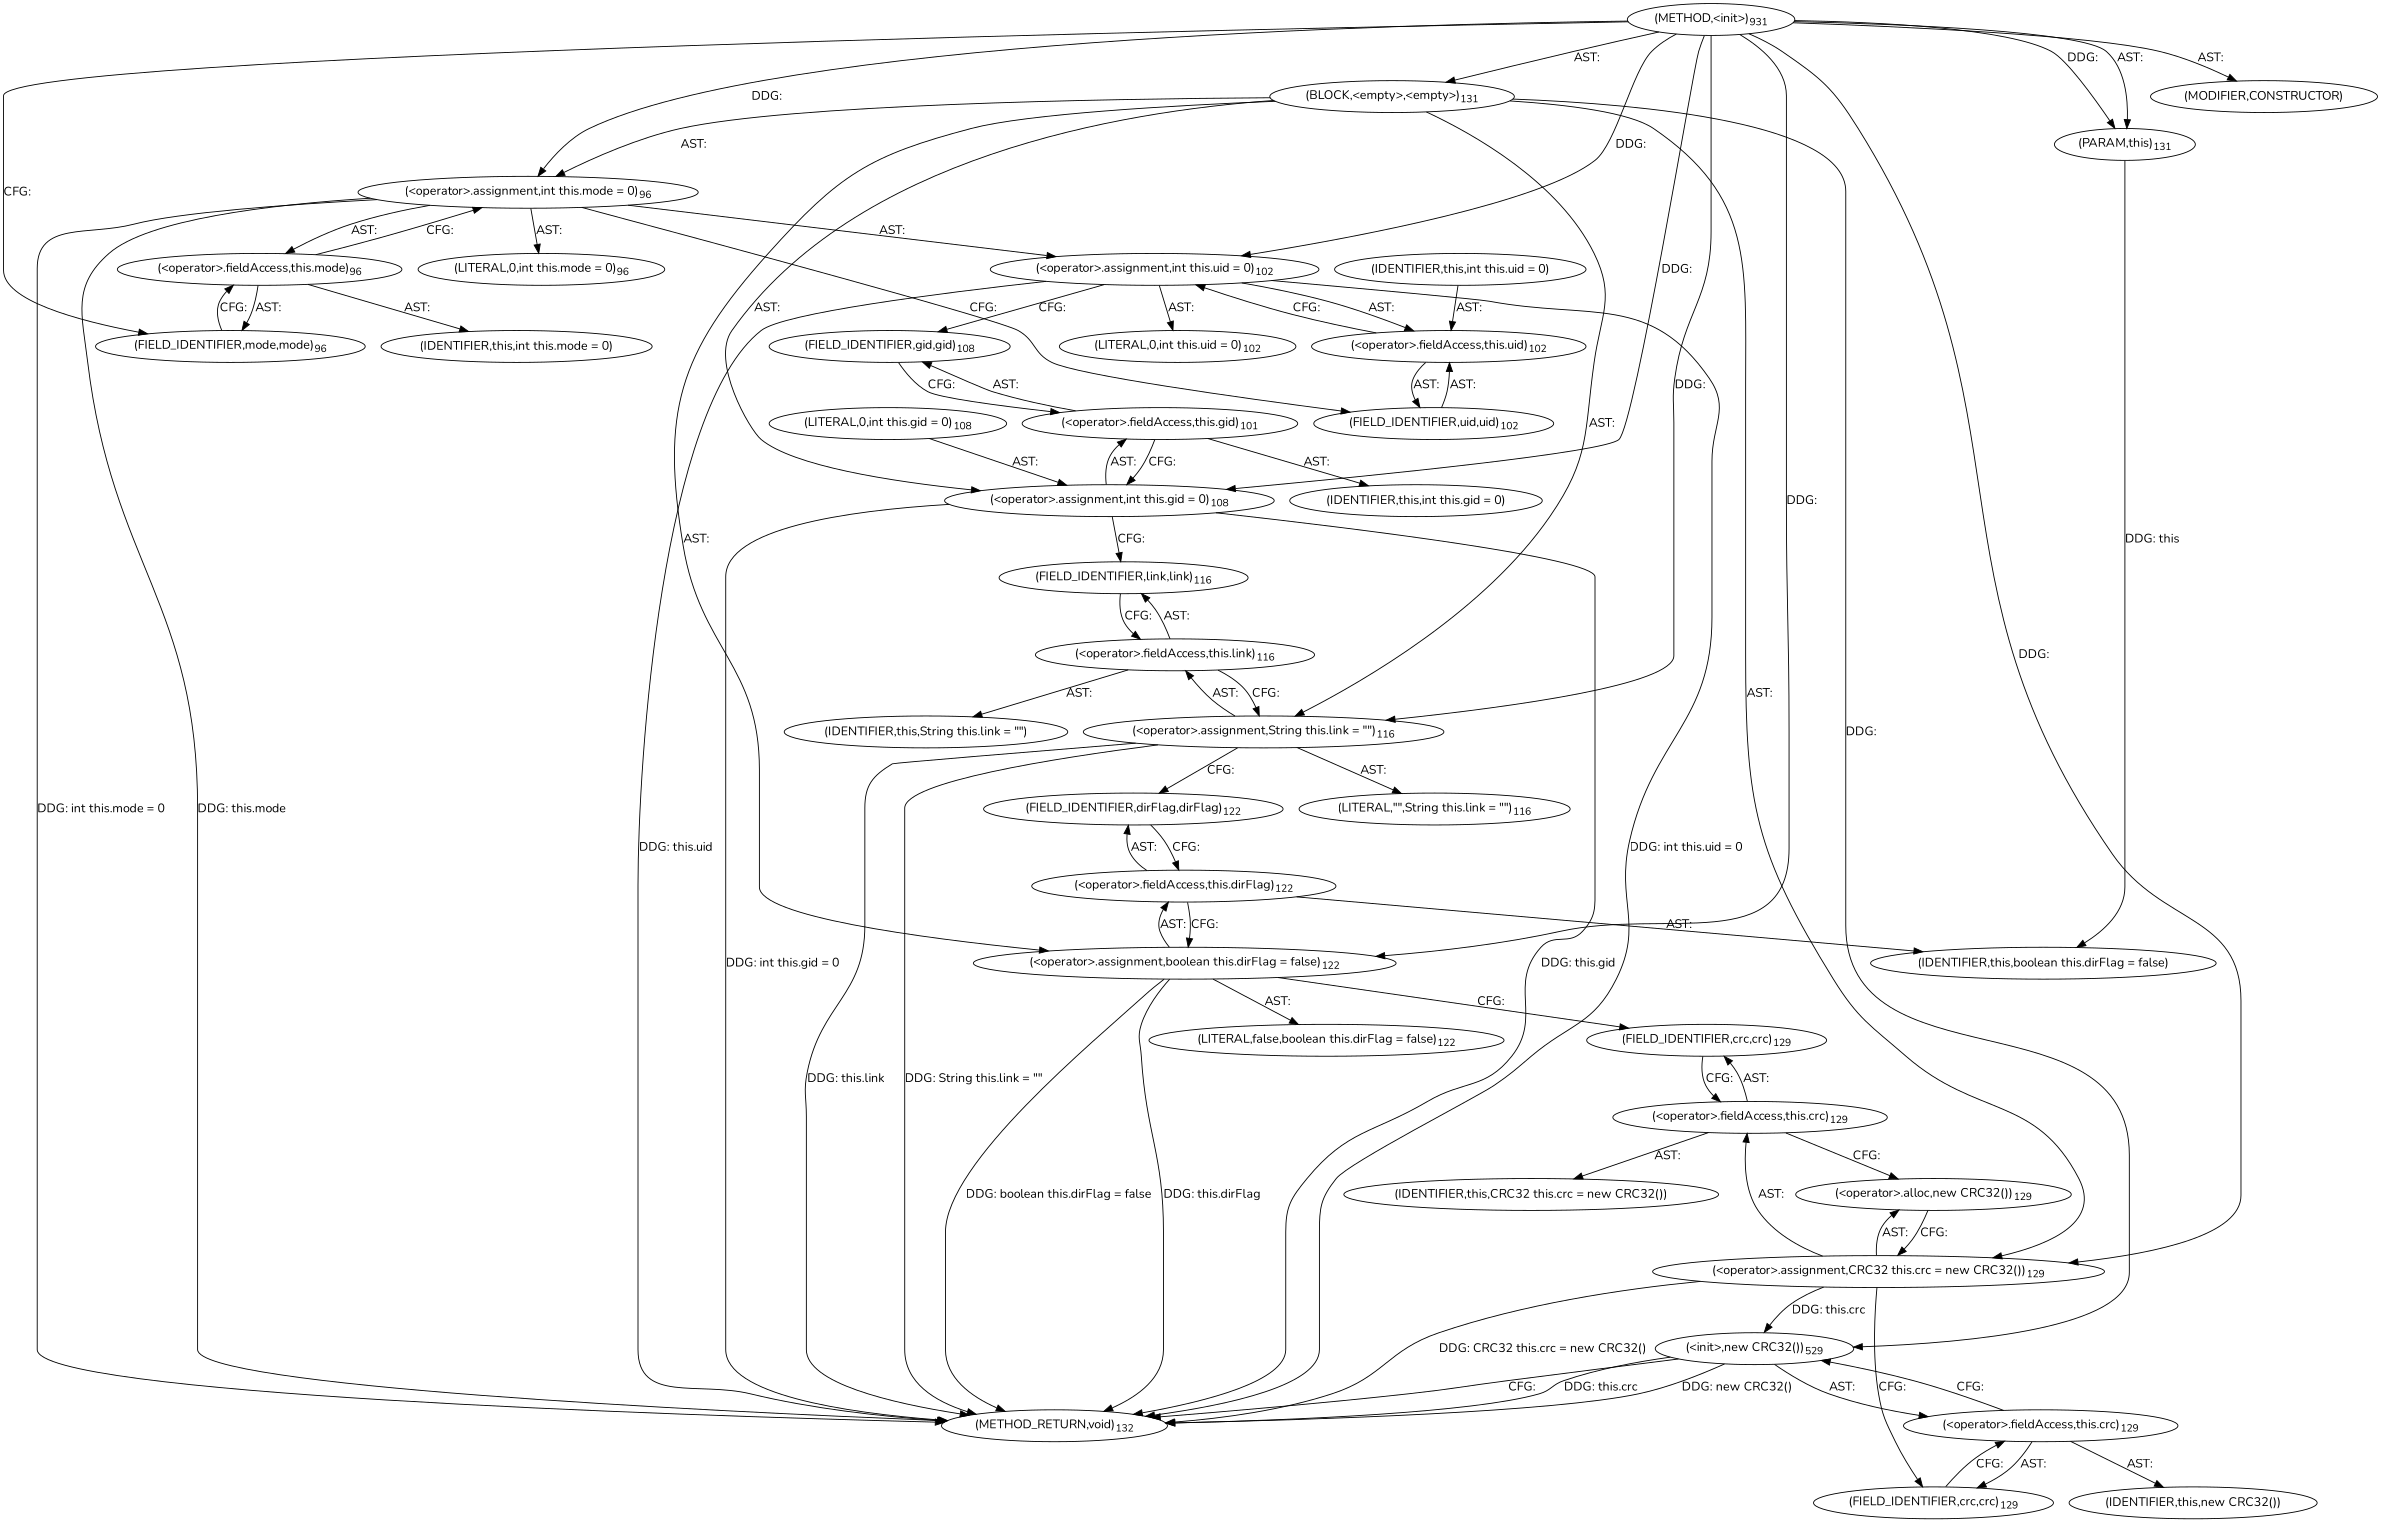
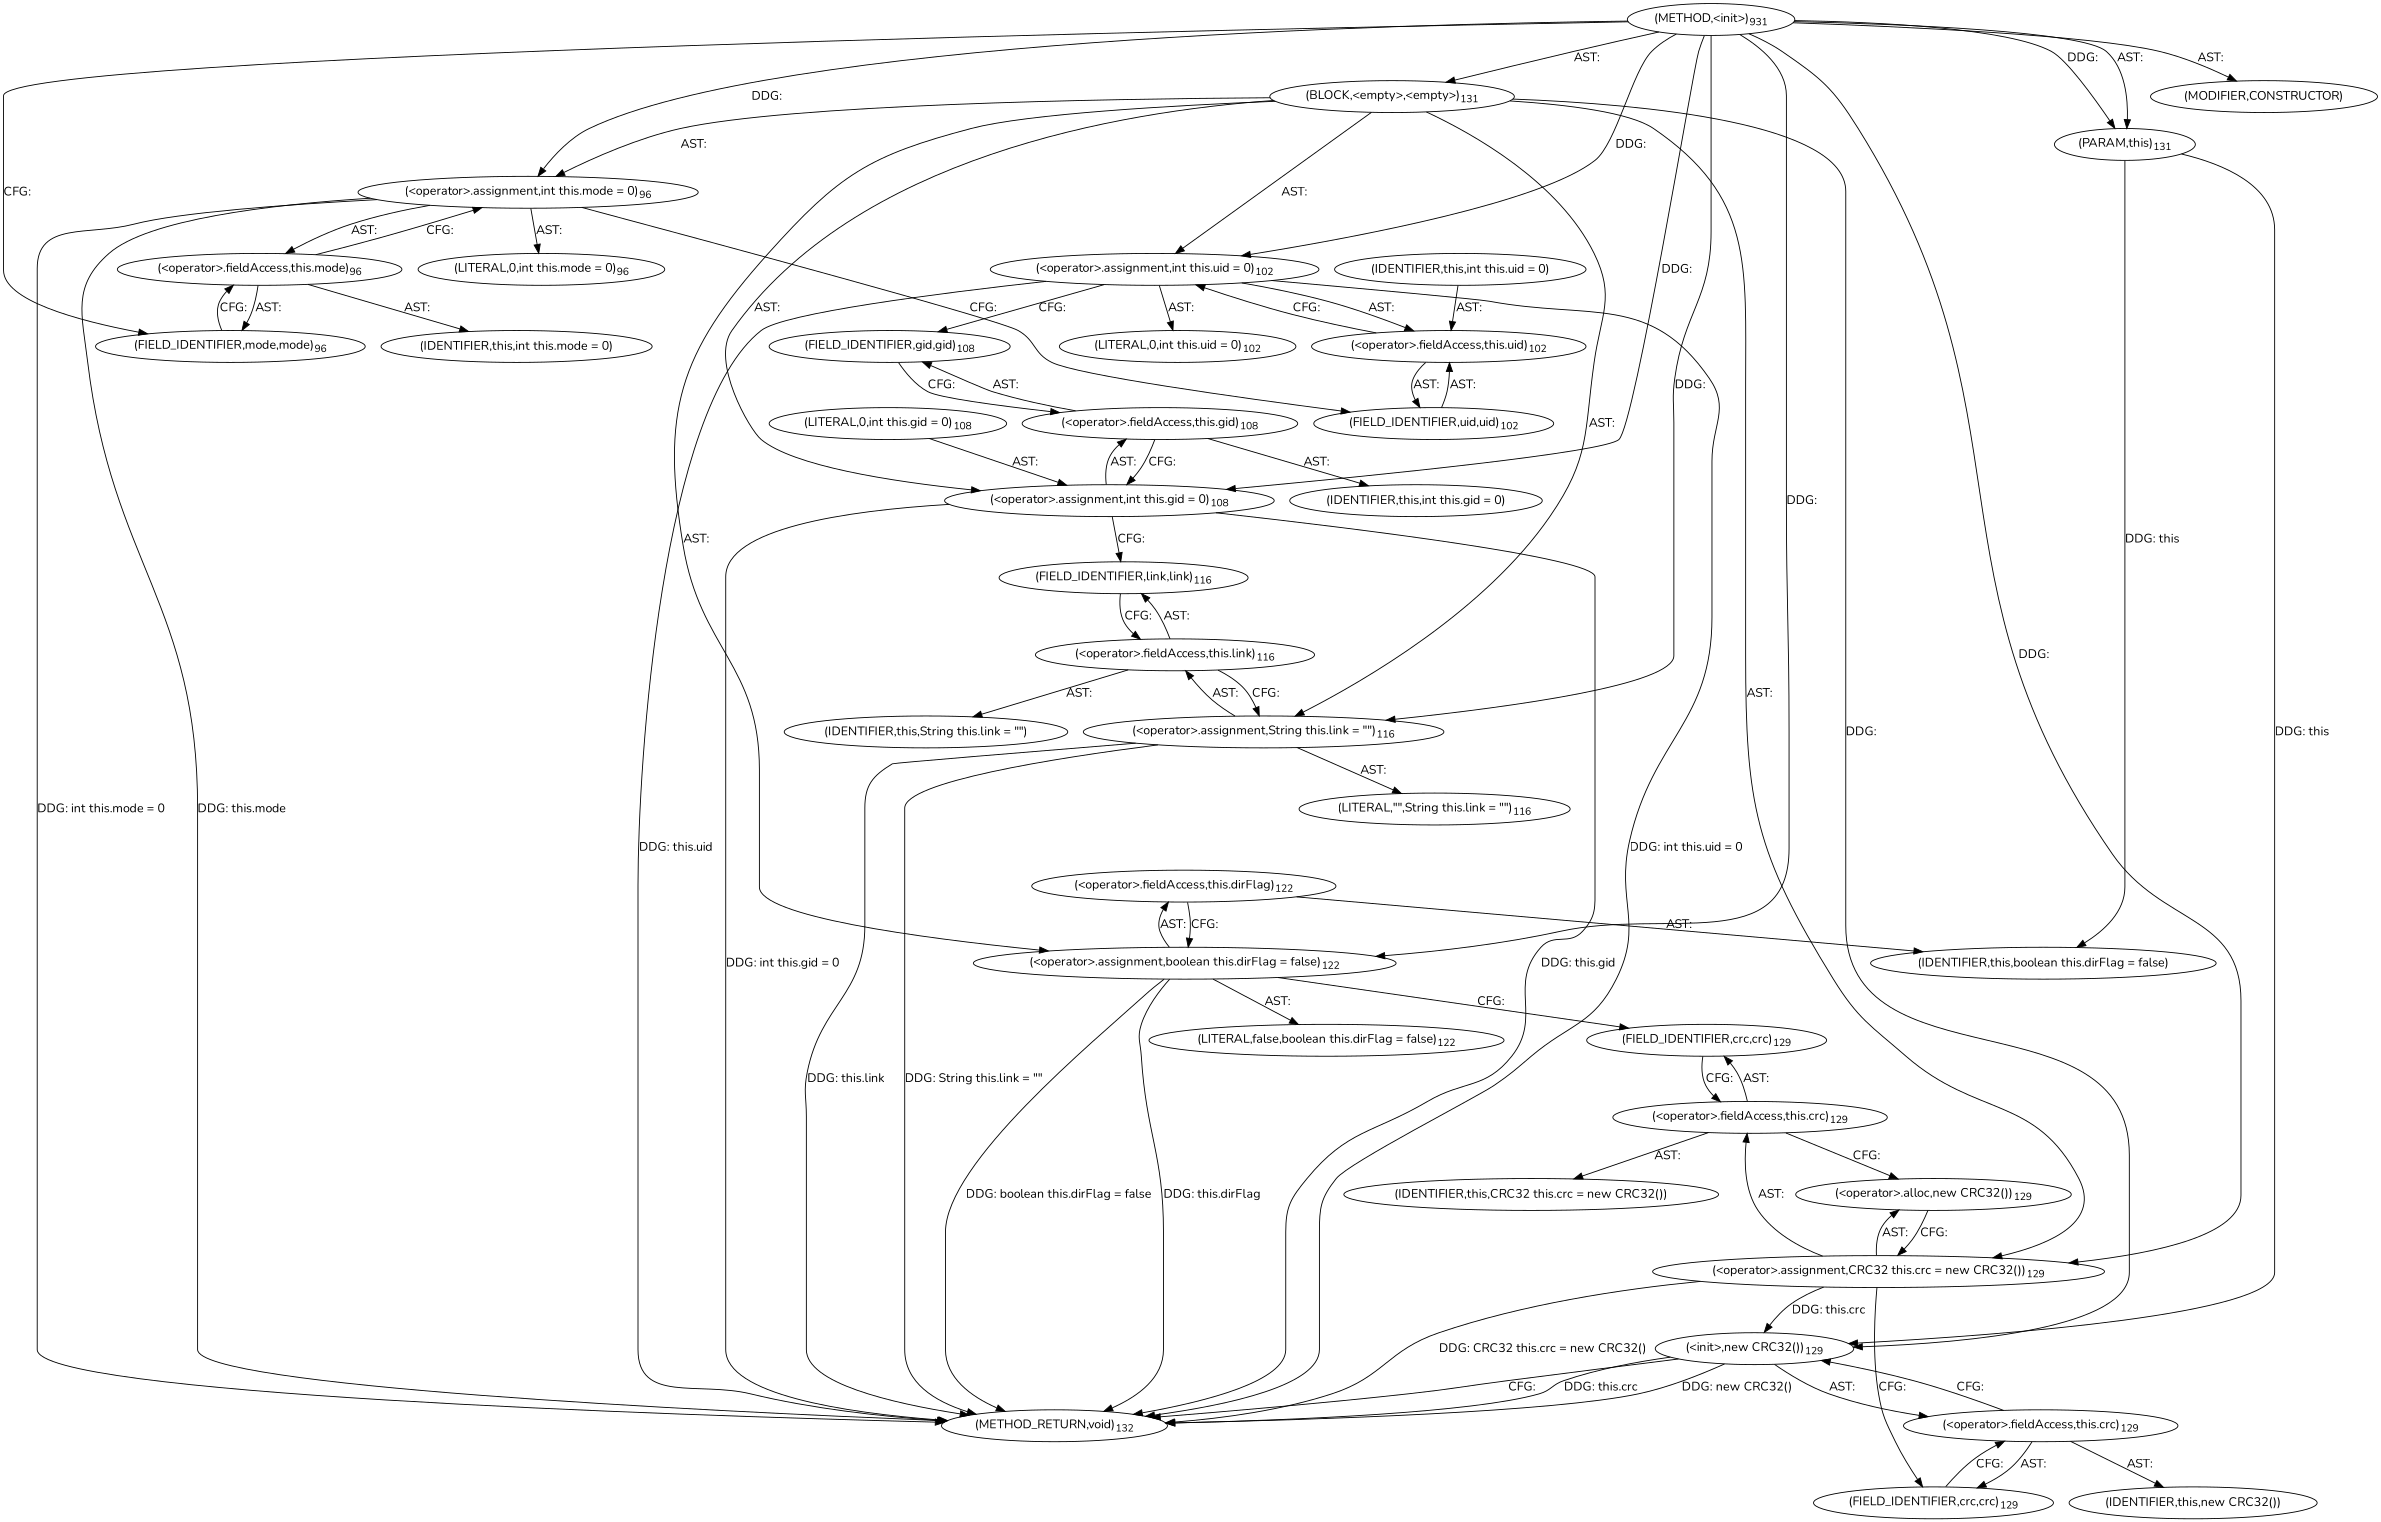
edge "(<operator>.assignment,int this.mode = 0)" -> "(<operator>.assignment,int this.uid = 0)": now "(BLOCK,<empty>,<empty>)" -> "(<operator>.assignment,int this.uid = 0)"
node "(<operator>.fieldAccess,this.gid)": text "101" -> "108"
node "(FIELD_IDENTIFIER,dirFlag,dirFlag)": removed
edge "(PARAM,this)" -> "(<init>,new CRC32())": added, label "DDG: this"
node "(<init>,new CRC32())": text "529" -> "129"
